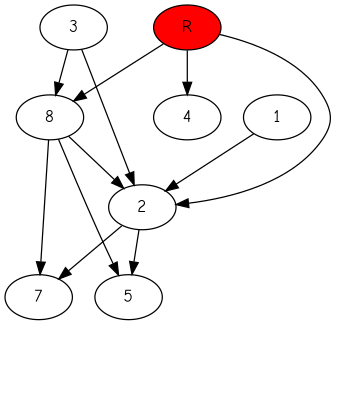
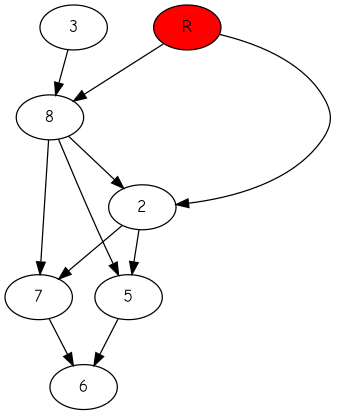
edge "3" -> "2": removed
node "4": removed
node "1": removed
node "6": added
